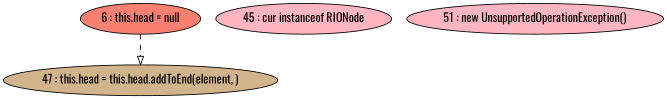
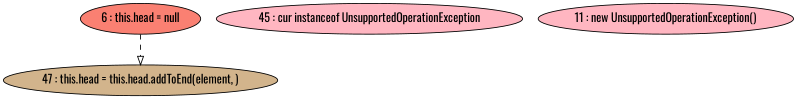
node "45 : cur instanceof RIONode": label "45 : cur instanceof RIONode" -> "45 : cur instanceof UnsupportedOperationException"
node "51 : new UnsupportedOperationException()": label "51 : new UnsupportedOperationException()" -> "11 : new UnsupportedOperationException()"
